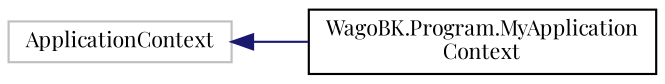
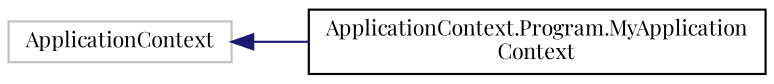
node "WagoBK.Program.MyApplication Context": label "WagoBK.Program.MyApplication Context" -> "ApplicationContext.Program.MyApplication Context"
